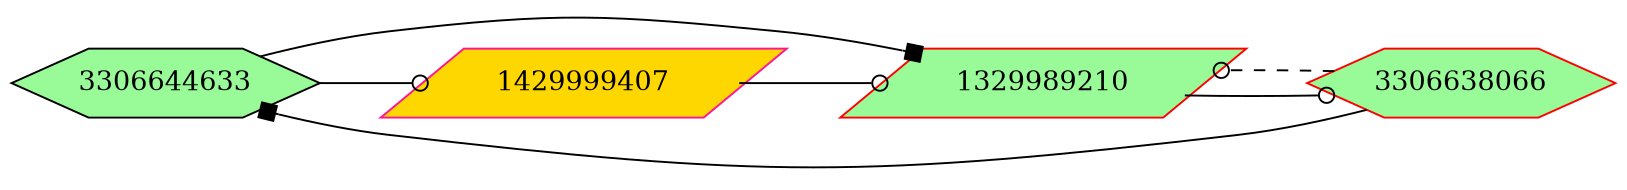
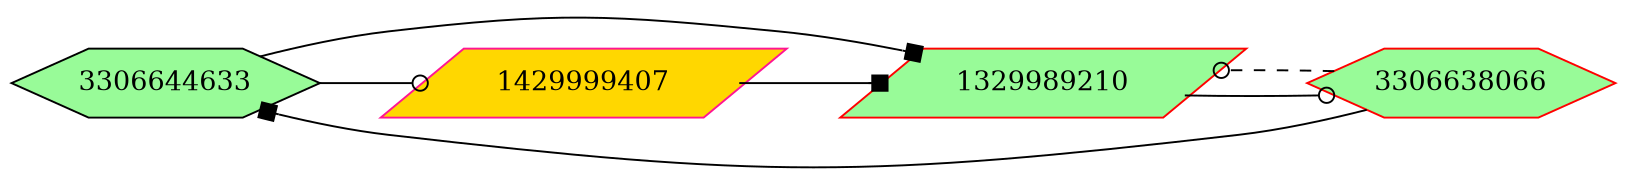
edge "1429999407" -> "1329989210": arrowhead odot -> box
